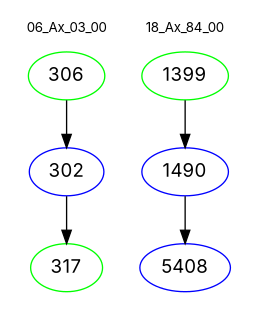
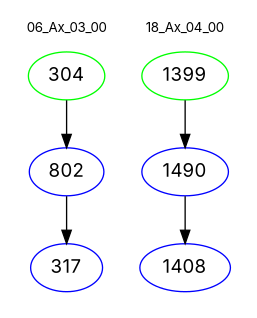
cluster "18_Ax_84_00": label "18_Ax_84_00" -> "18_Ax_04_00"
node "306": label "306" -> "304"
node "302": label "302" -> "802"
node "317": color green -> blue
node "5408": label "5408" -> "1408"
